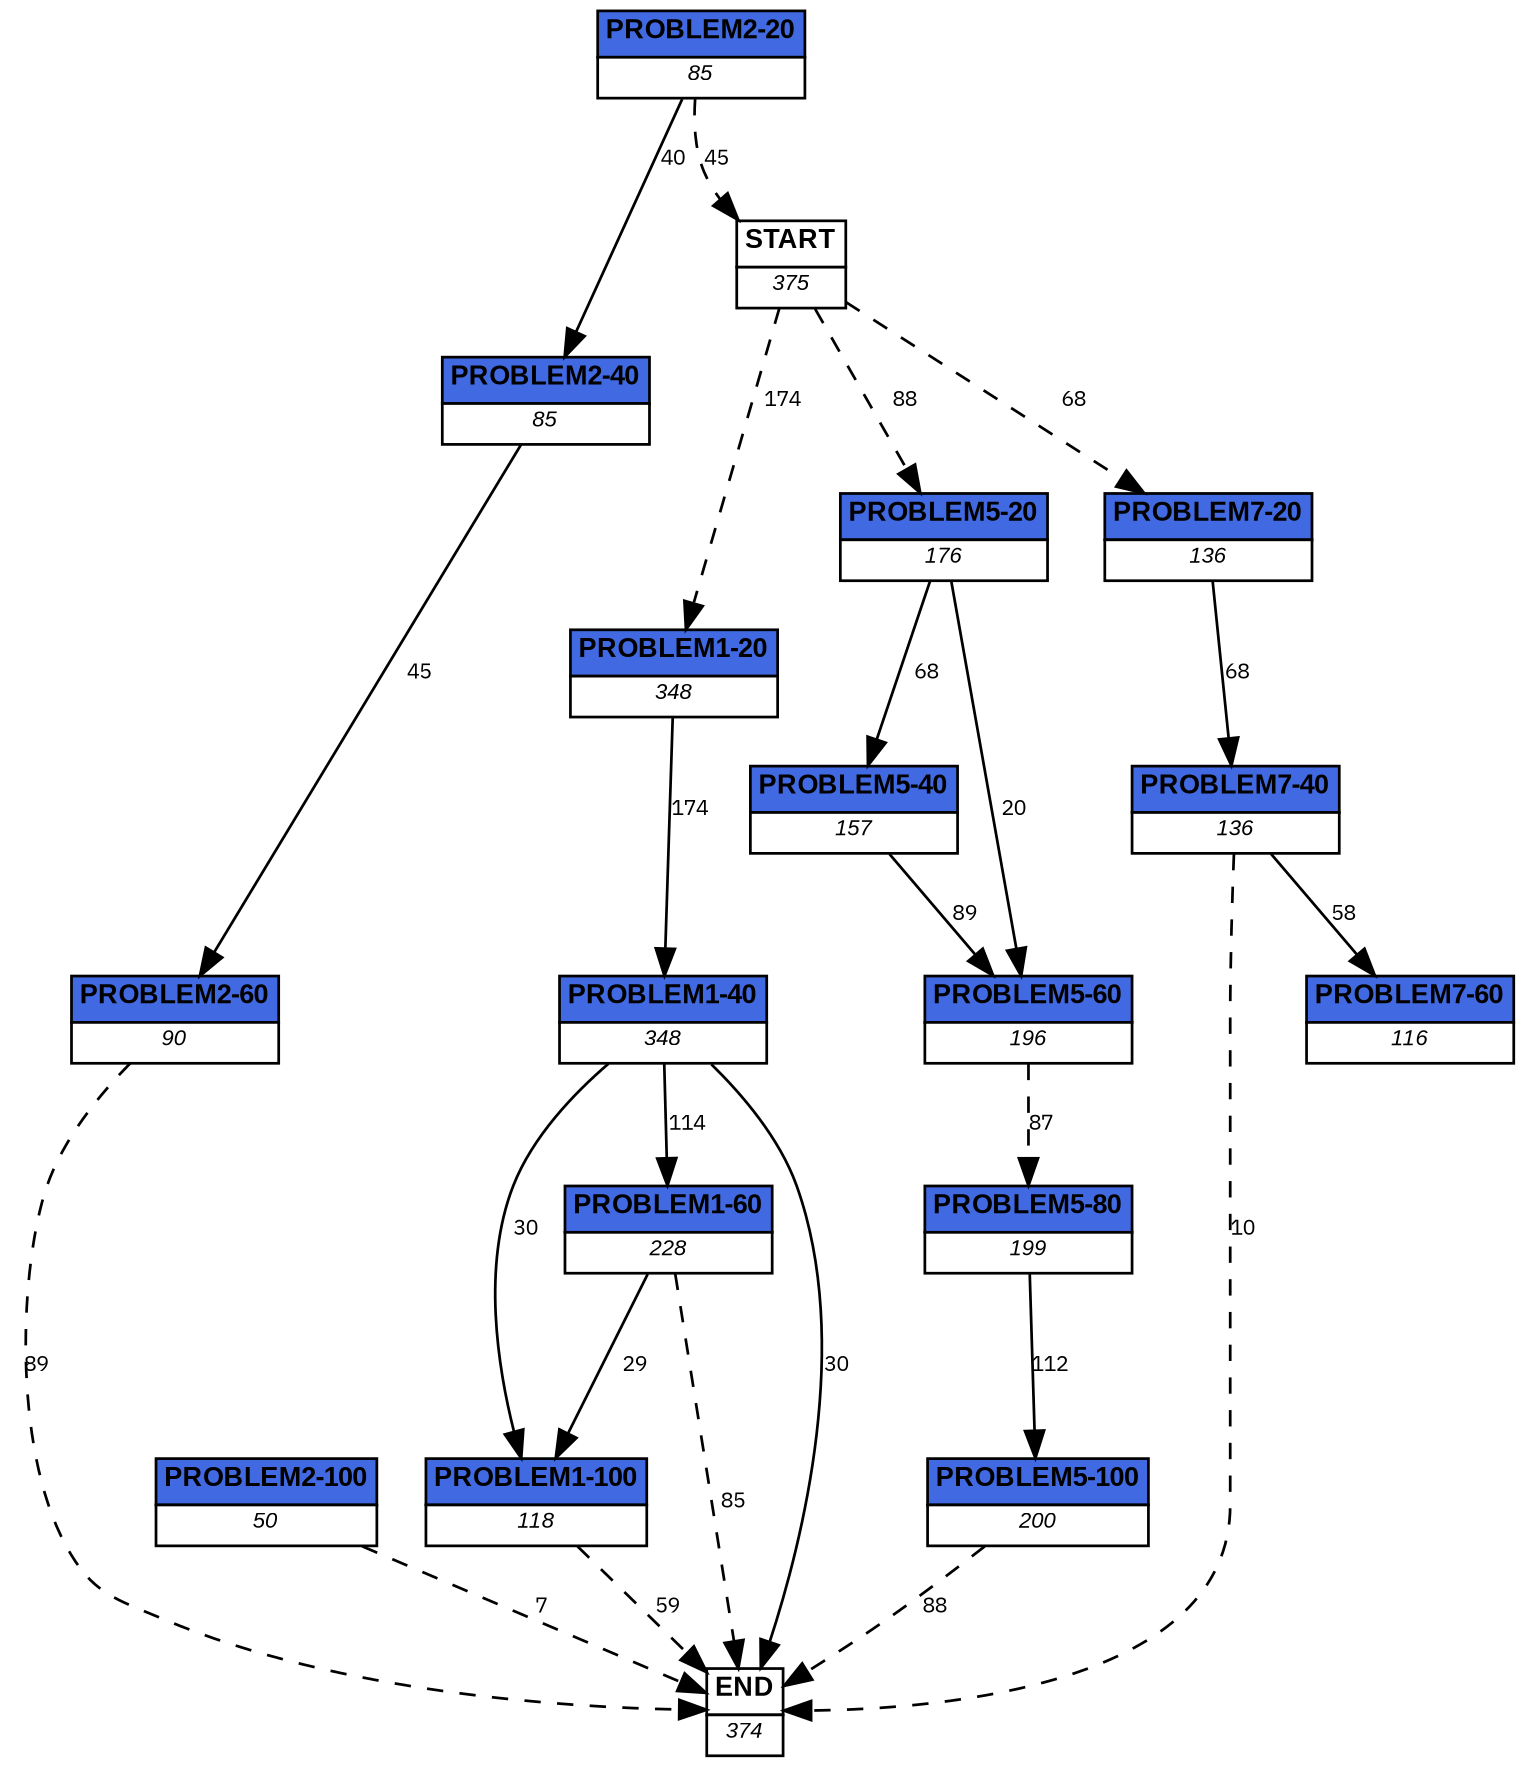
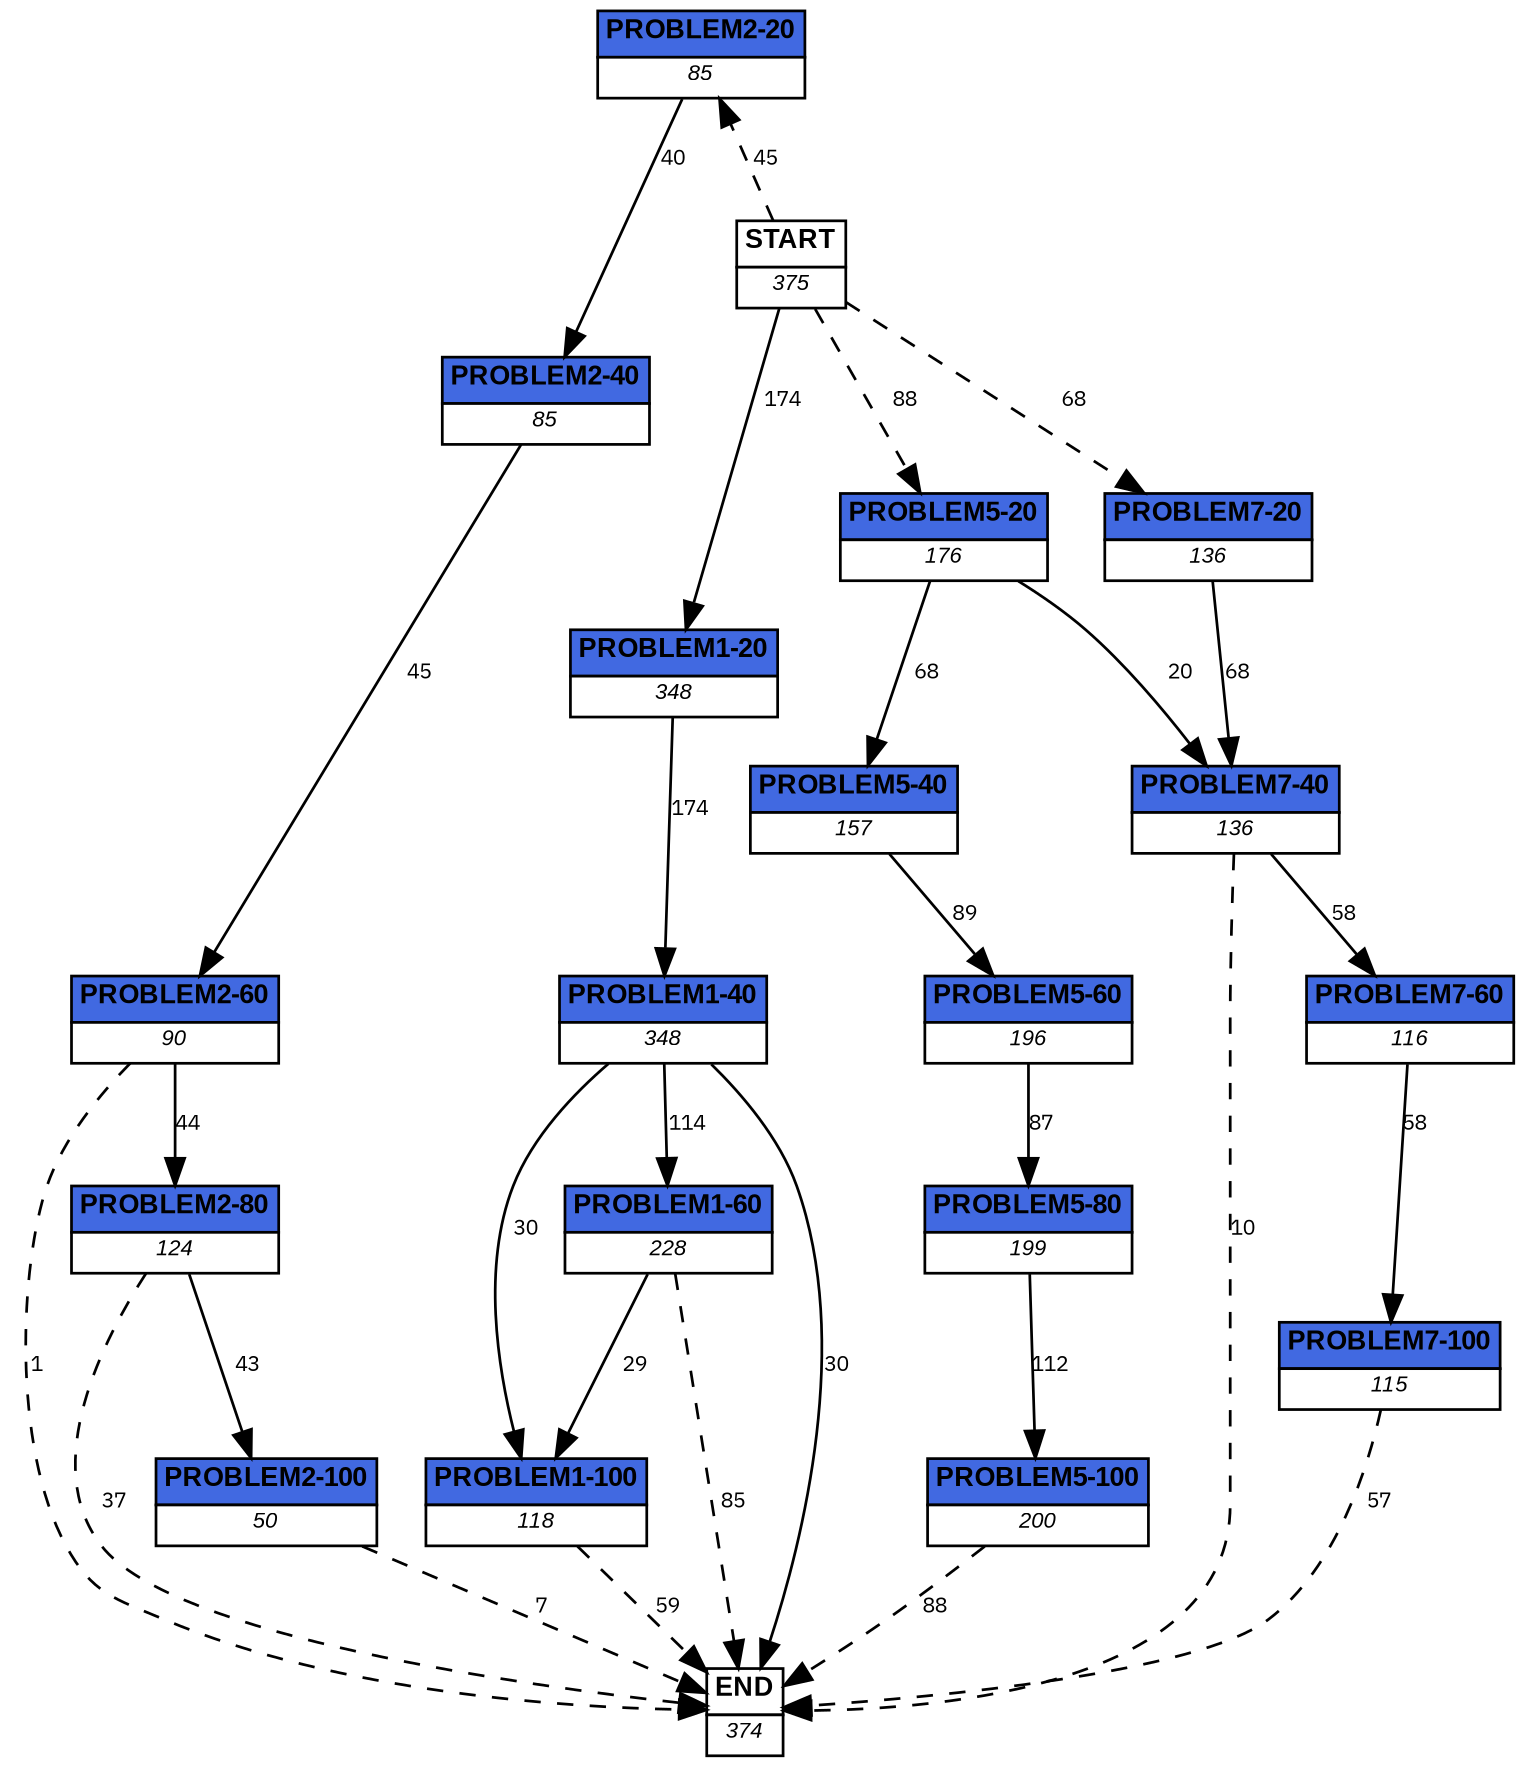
edge "PROBLEM2-20" -> "START": reversed
edge "START" -> "PROBLEM1-20": style dashed -> solid
edge "PROBLEM5-20" -> "PROBLEM5-60": now "PROBLEM5-20" -> "PROBLEM7-40"
edge "PROBLEM5-60" -> "PROBLEM5-80": style dashed -> solid
node "PROBLEM2-80": added
edge "PROBLEM2-60" -> "END": label "89" -> "1"
node "PROBLEM7-100": added
